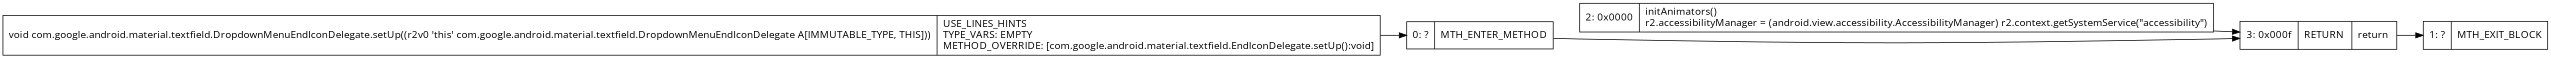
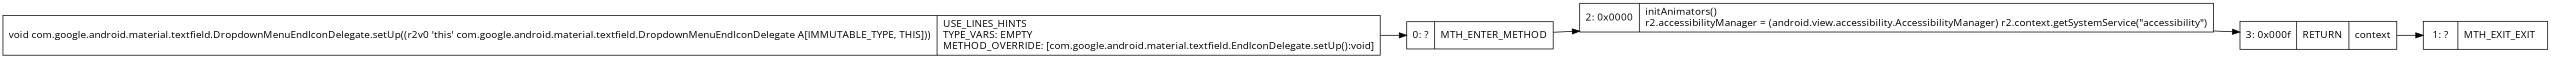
node "3: 0x000f": text "return" -> "context"
node "1: ?": text "MTH_EXIT_BLOCK" -> "MTH_EXIT_EXIT"
edge "0: ?" -> "3: 0x000f": now "0: ?" -> "2: 0x0000"
